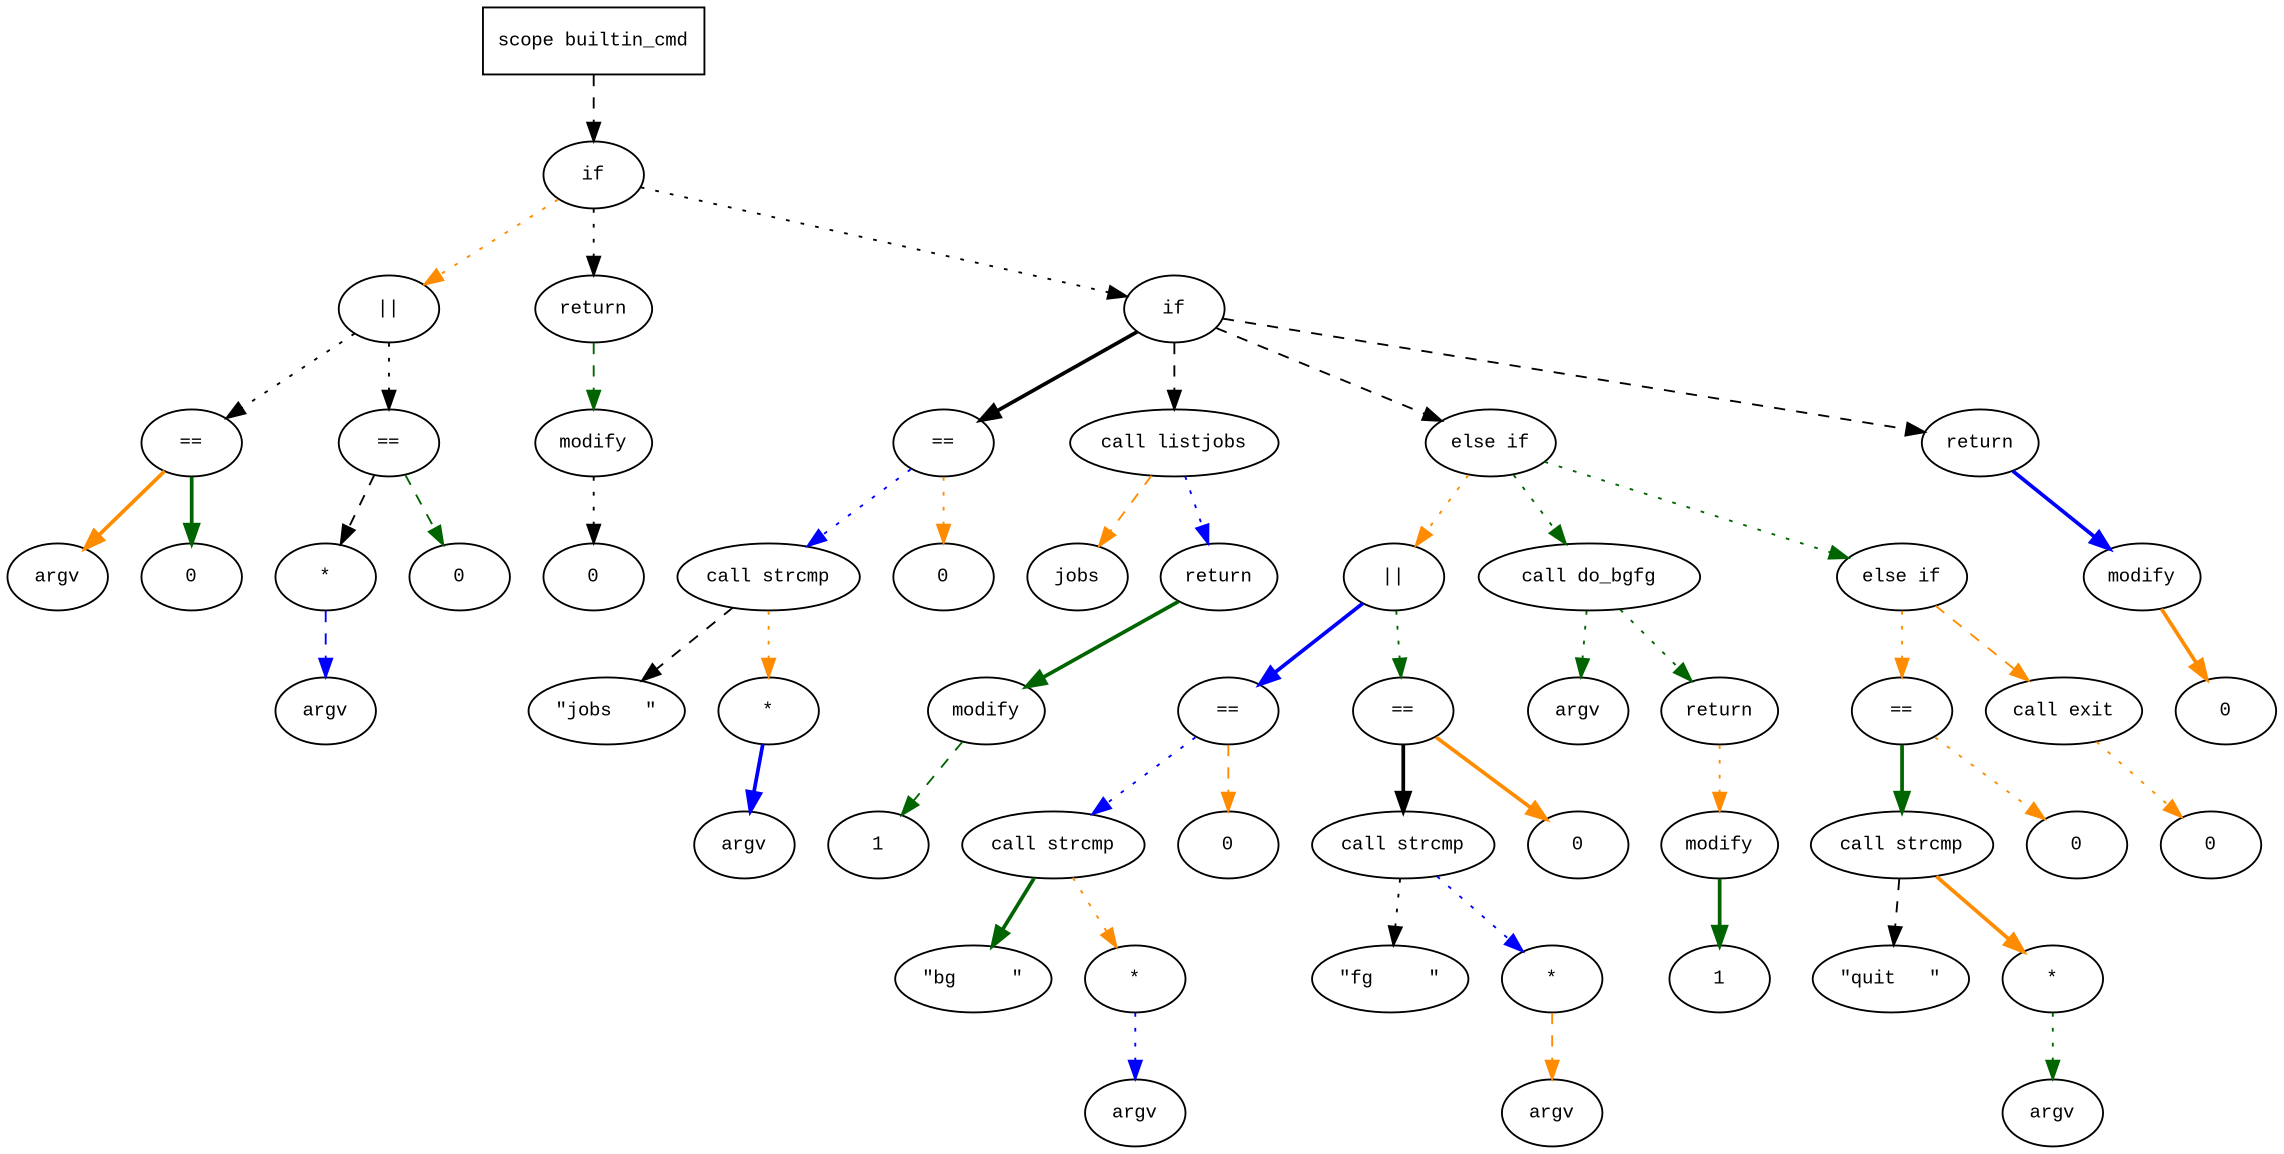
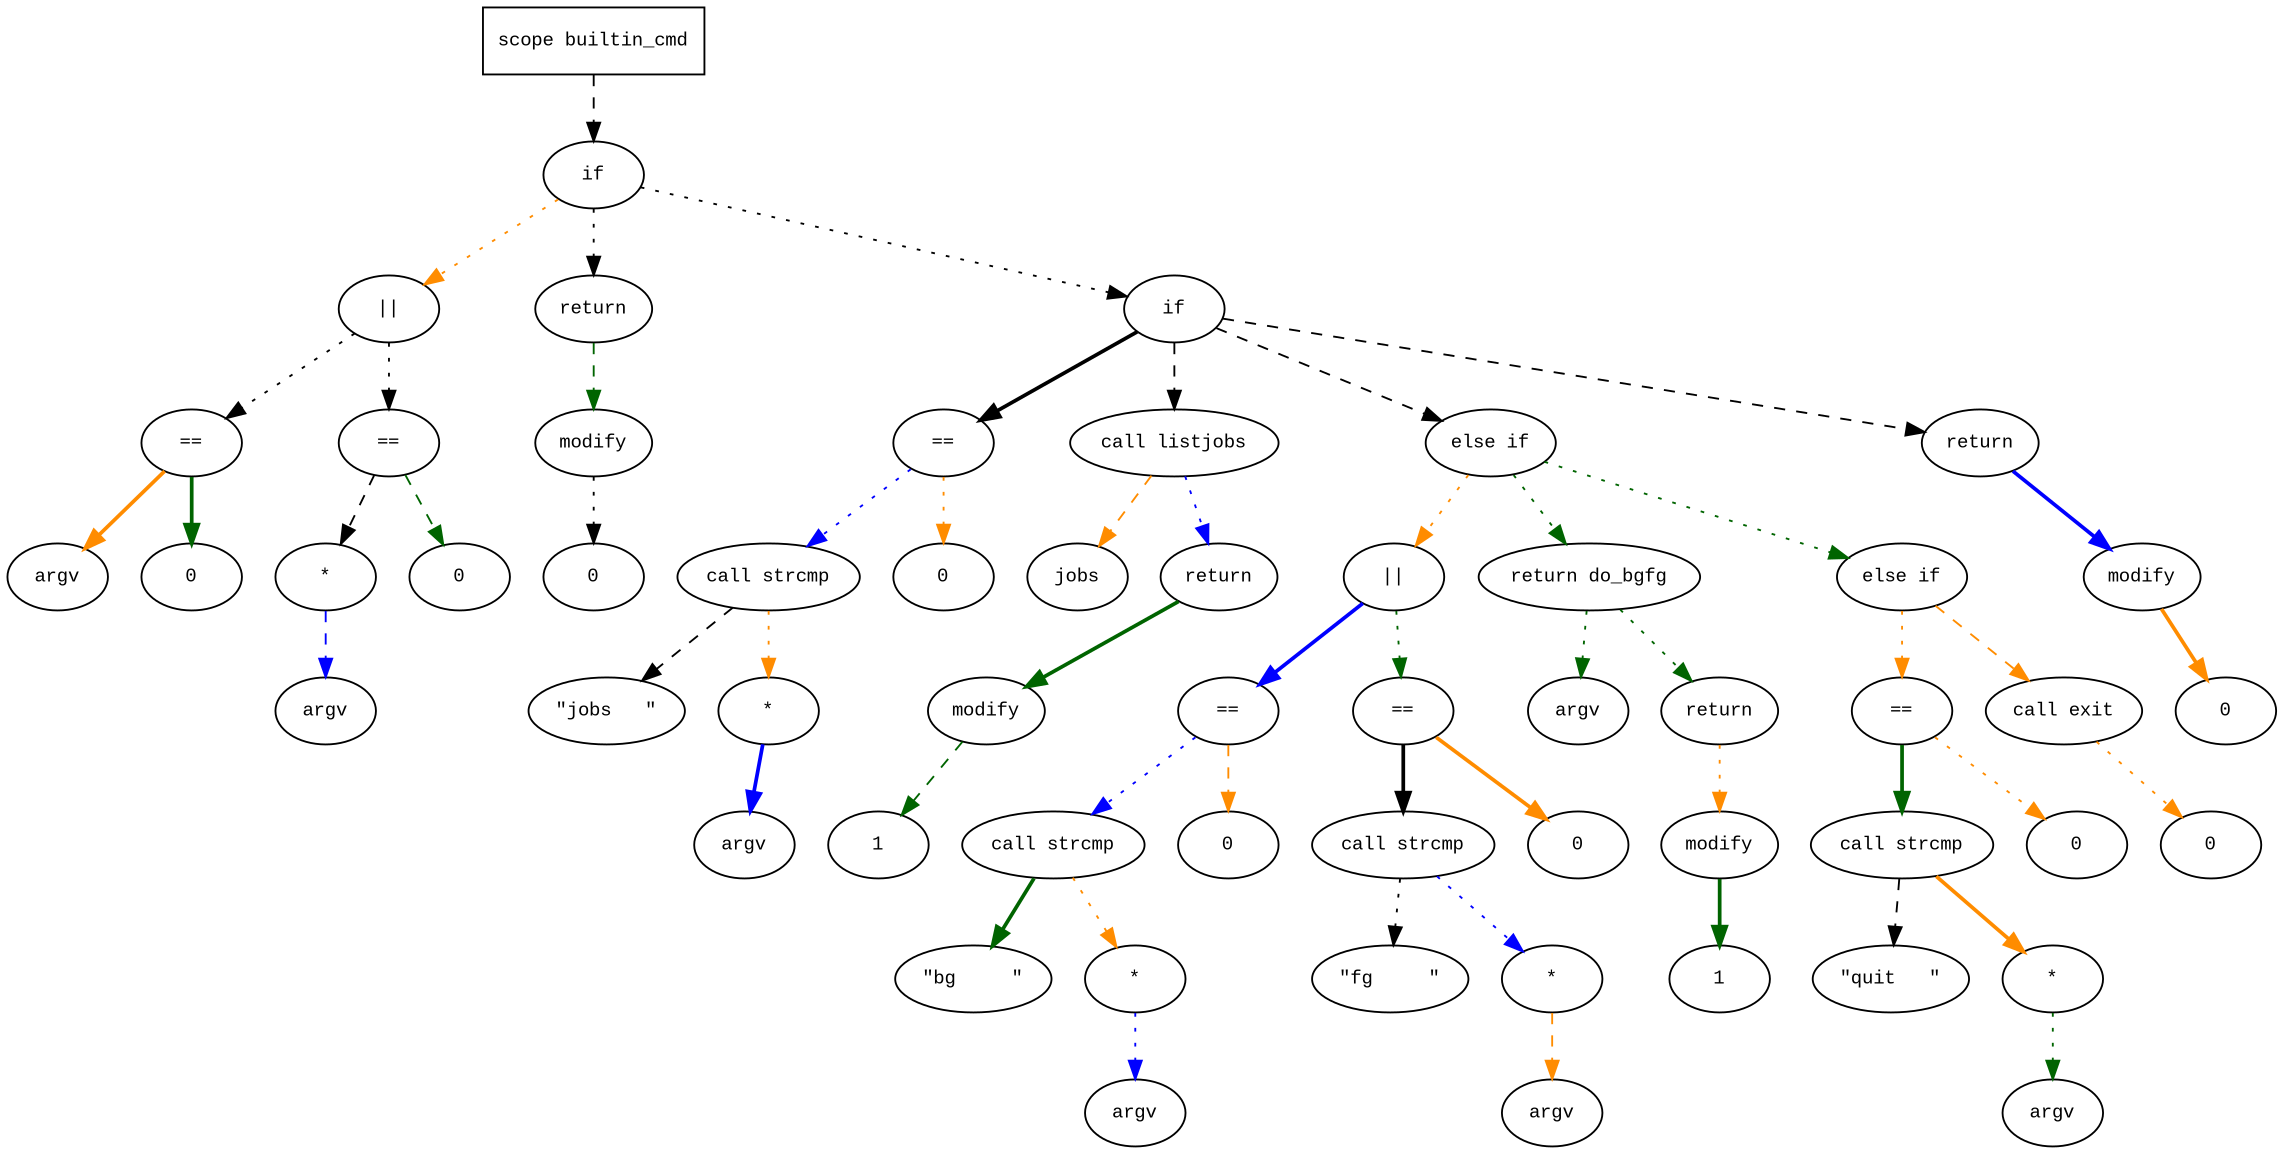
node "call do_bgfg": label "call do_bgfg" -> "return do_bgfg"
